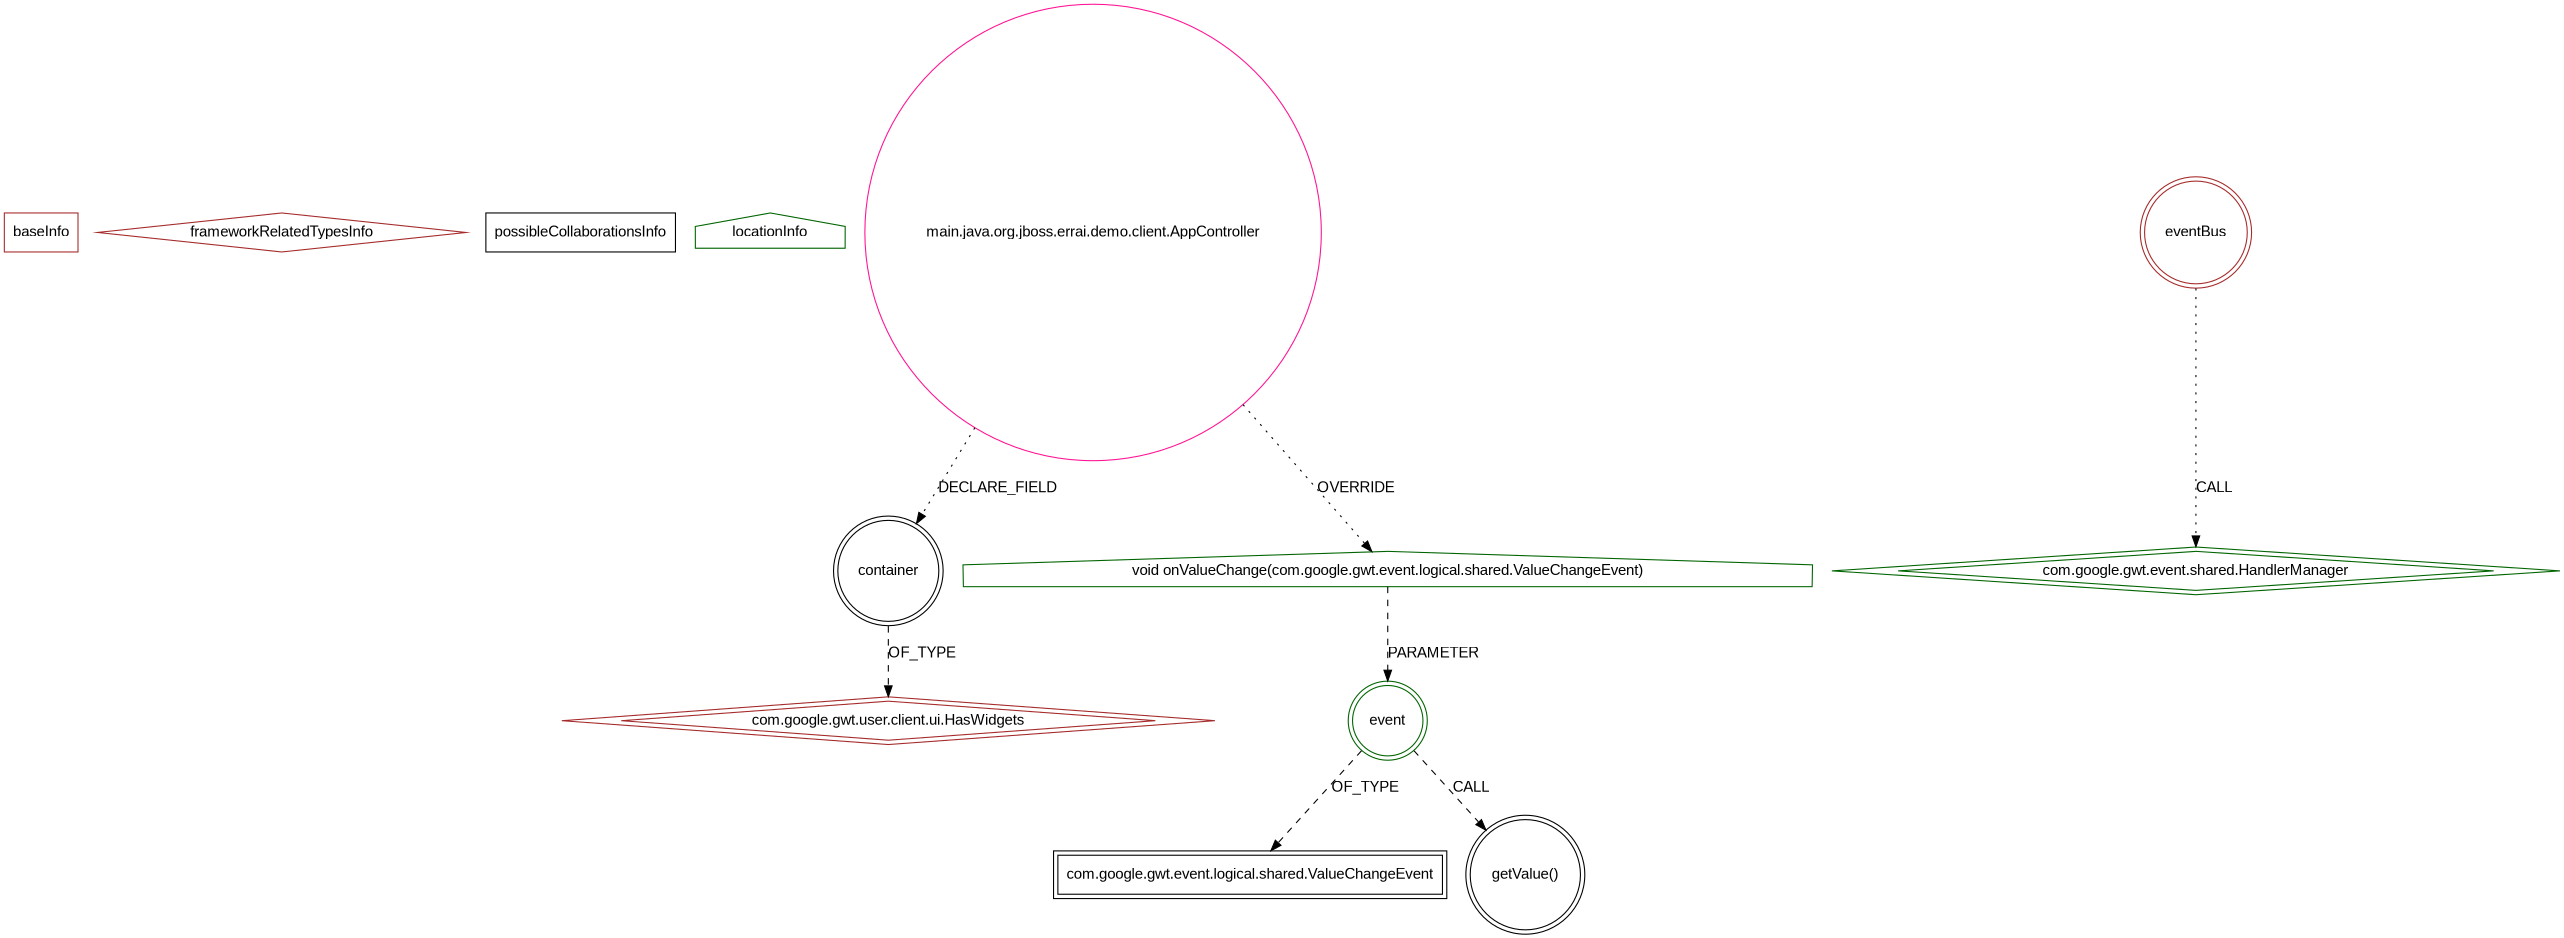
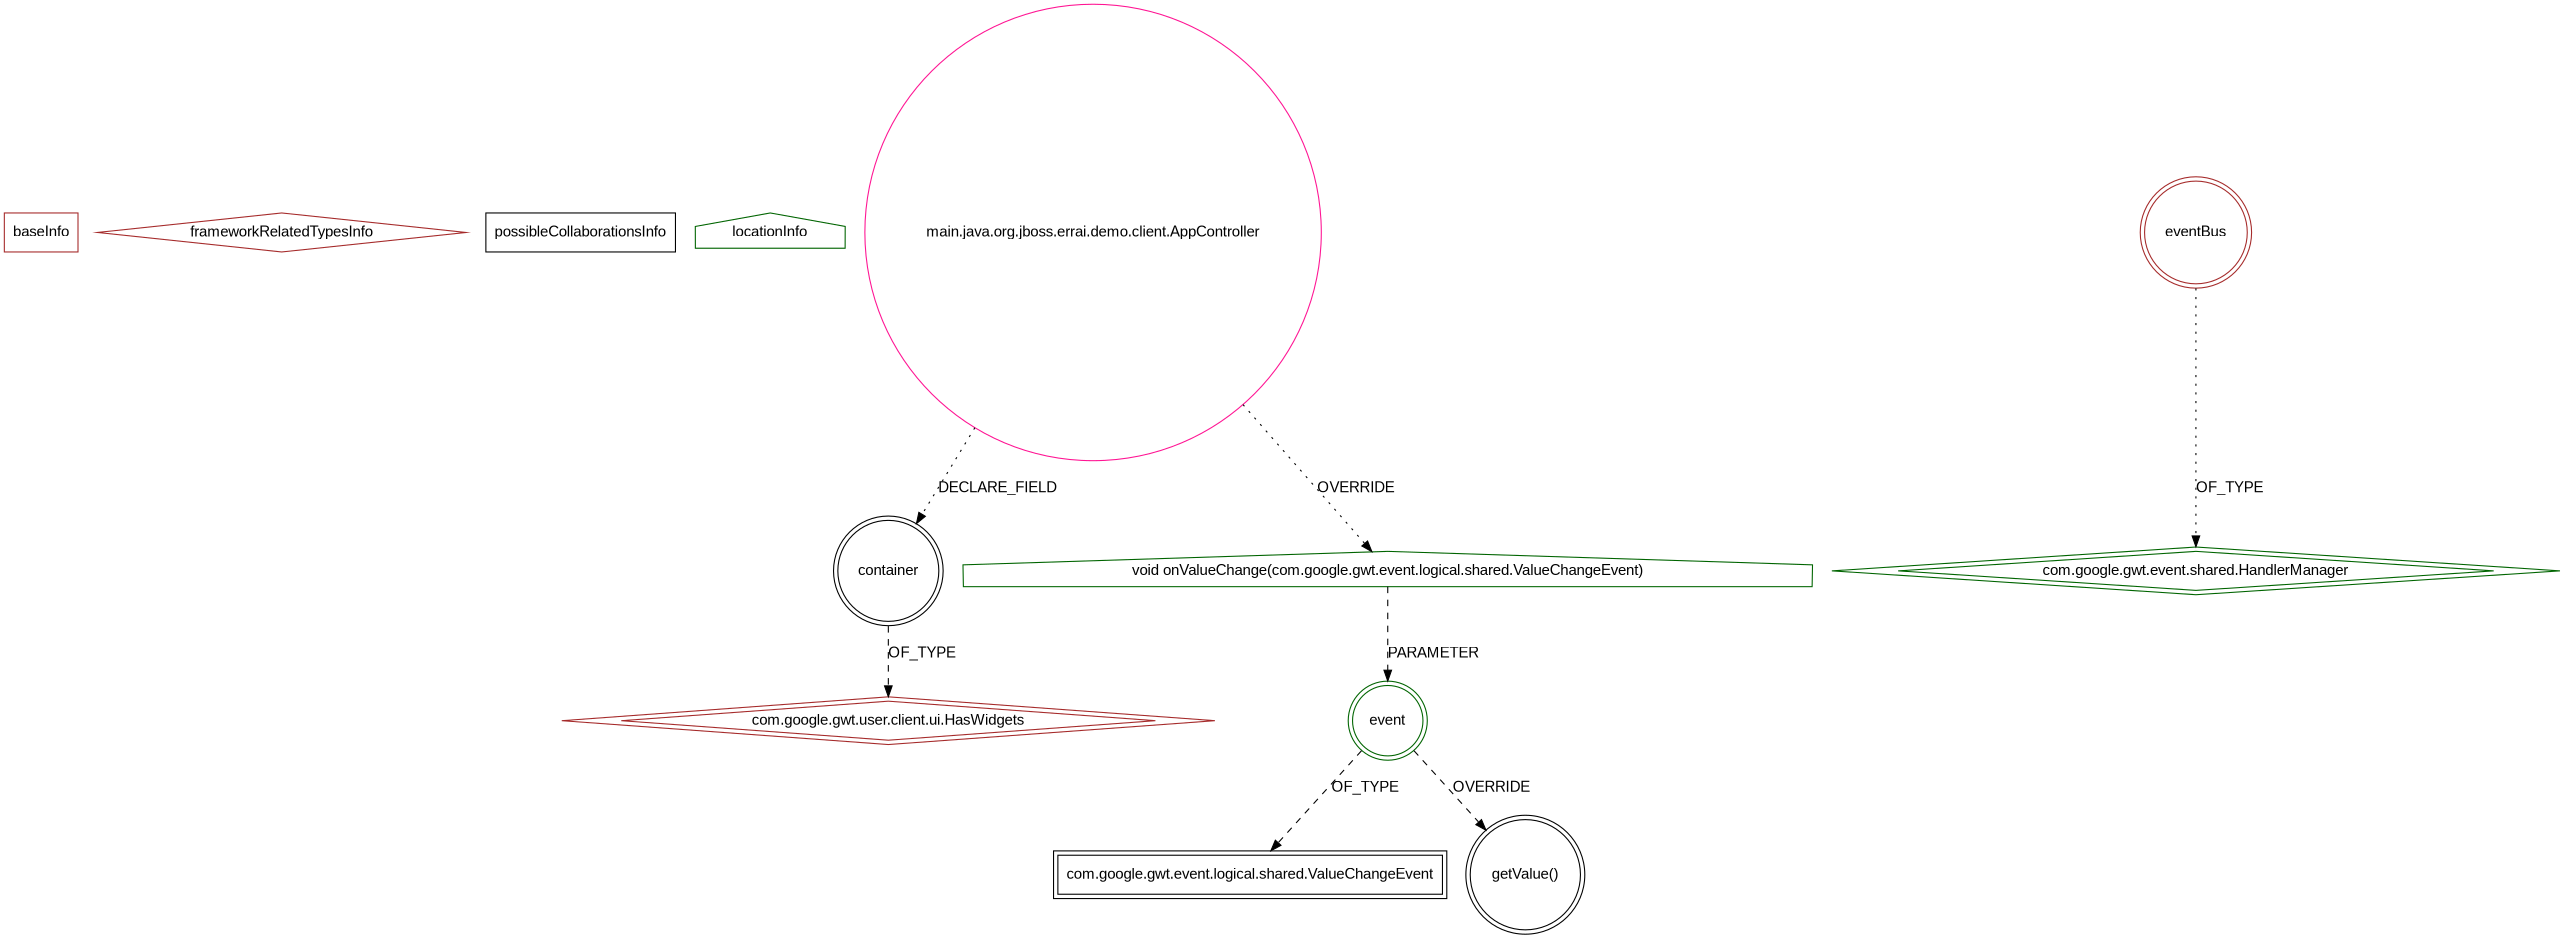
edge "eventBus" -> "com.google.gwt.event.shared.HandlerManager": label "CALL" -> "OF_TYPE"
edge "event" -> "getValue()": label "CALL" -> "OVERRIDE"
